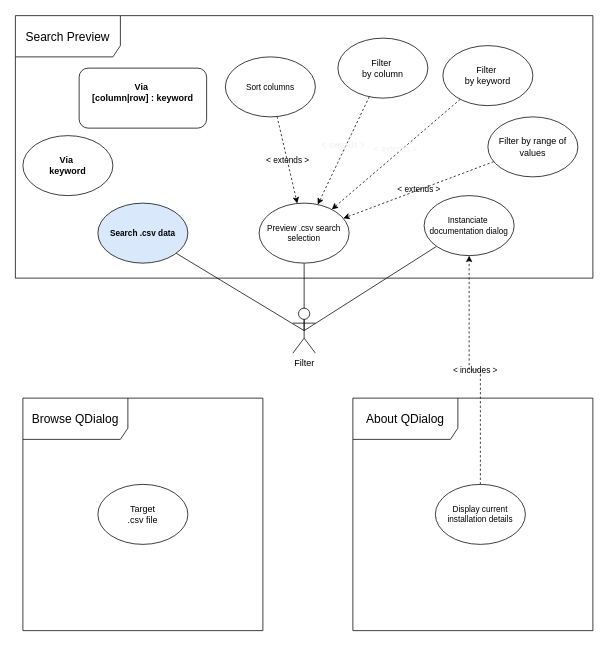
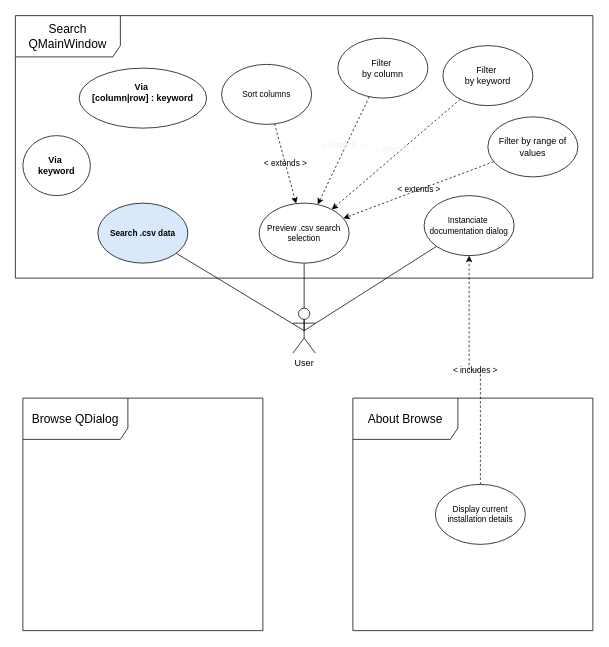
node "Search Preview": label "Search Preview" -> "Search QMainWindow"
node "Sort columns": moved (270, 87) -> (267, 94)
node "Via [column|row] : keyword": shape rounded rectangle -> ellipse
node "Via keyword": size 90x60 -> 68x60
node "Filter": label "Filter" -> "User"
node "About QDialog": label "About QDialog" -> "About Browse"
node "Target .csv file": removed
